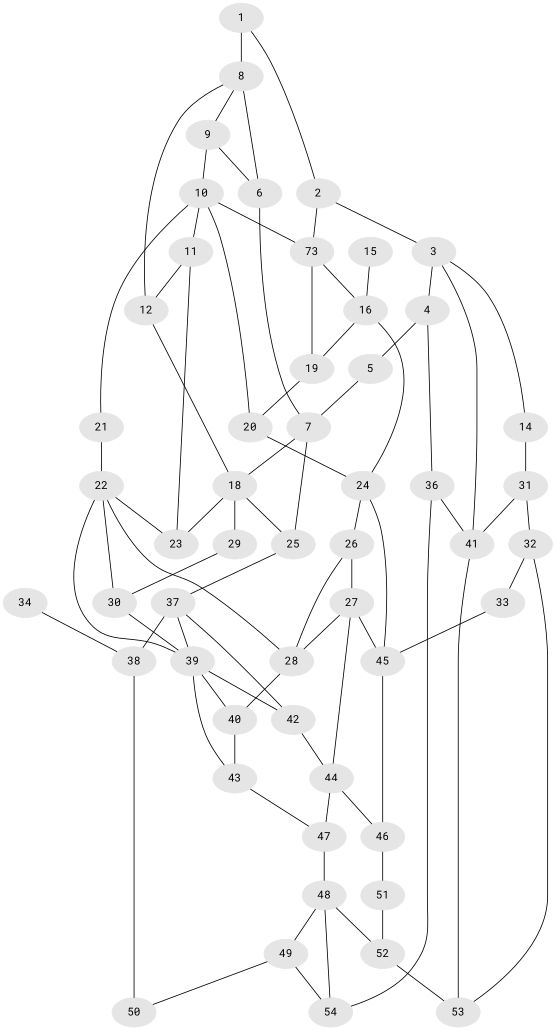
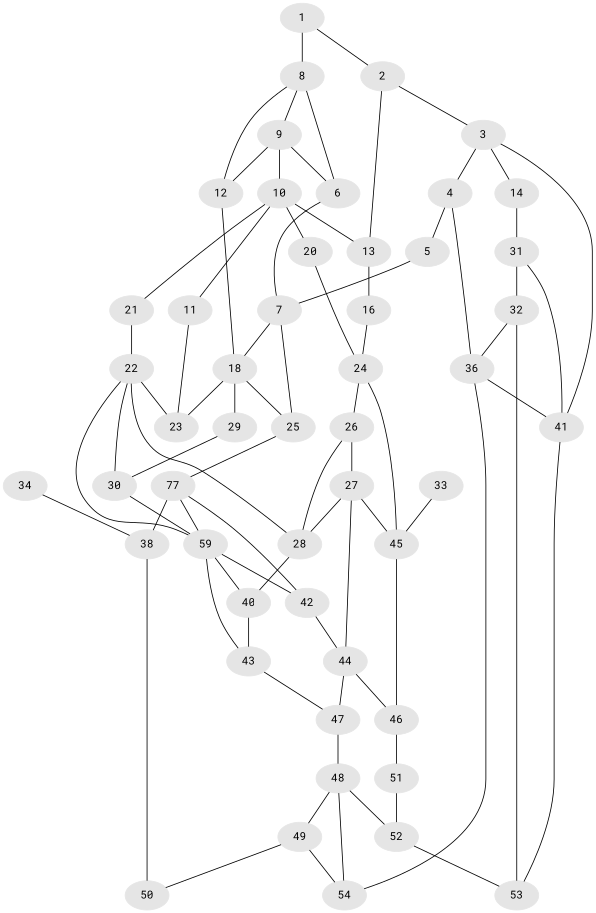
node "73": label "73" -> "13"
node "15": removed
edge "11" -- "12": now "9" -- "12"
node "19": removed
edge "32" -- "33": now "32" -- "36"
node "37": label "37" -> "77"
node "39": label "39" -> "59"
